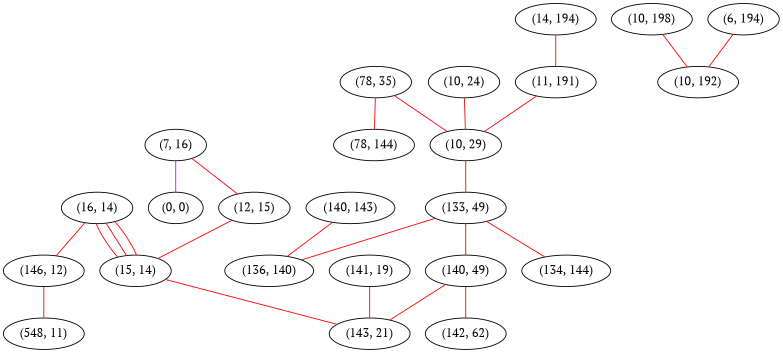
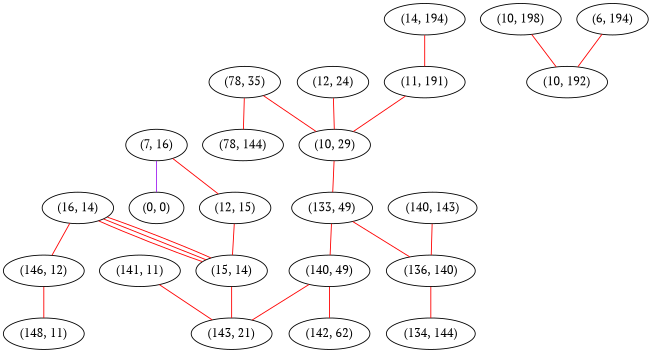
node "(10, 24)": label "(10, 24)" -> "(12, 24)"
edge "(133, 49)" -- "(134, 144)": now "(136, 140)" -- "(134, 144)"
node "(141, 19)": label "(141, 19)" -> "(141, 11)"
node "(548, 11)": label "(548, 11)" -> "(148, 11)"
